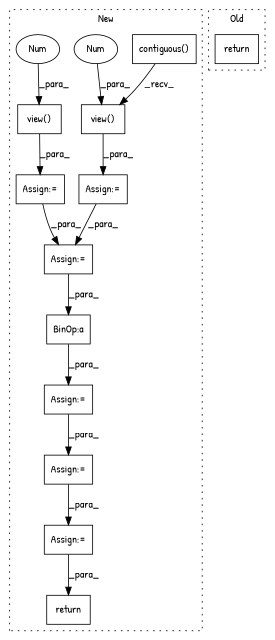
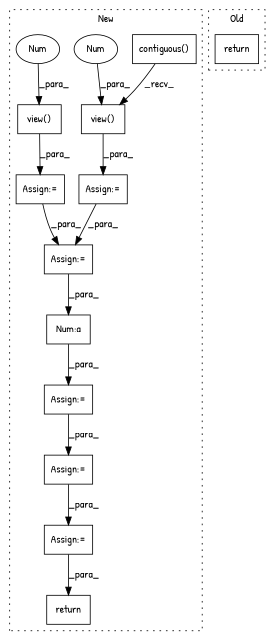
node "BinOp:a": label "BinOp:a" -> "Num:a"
